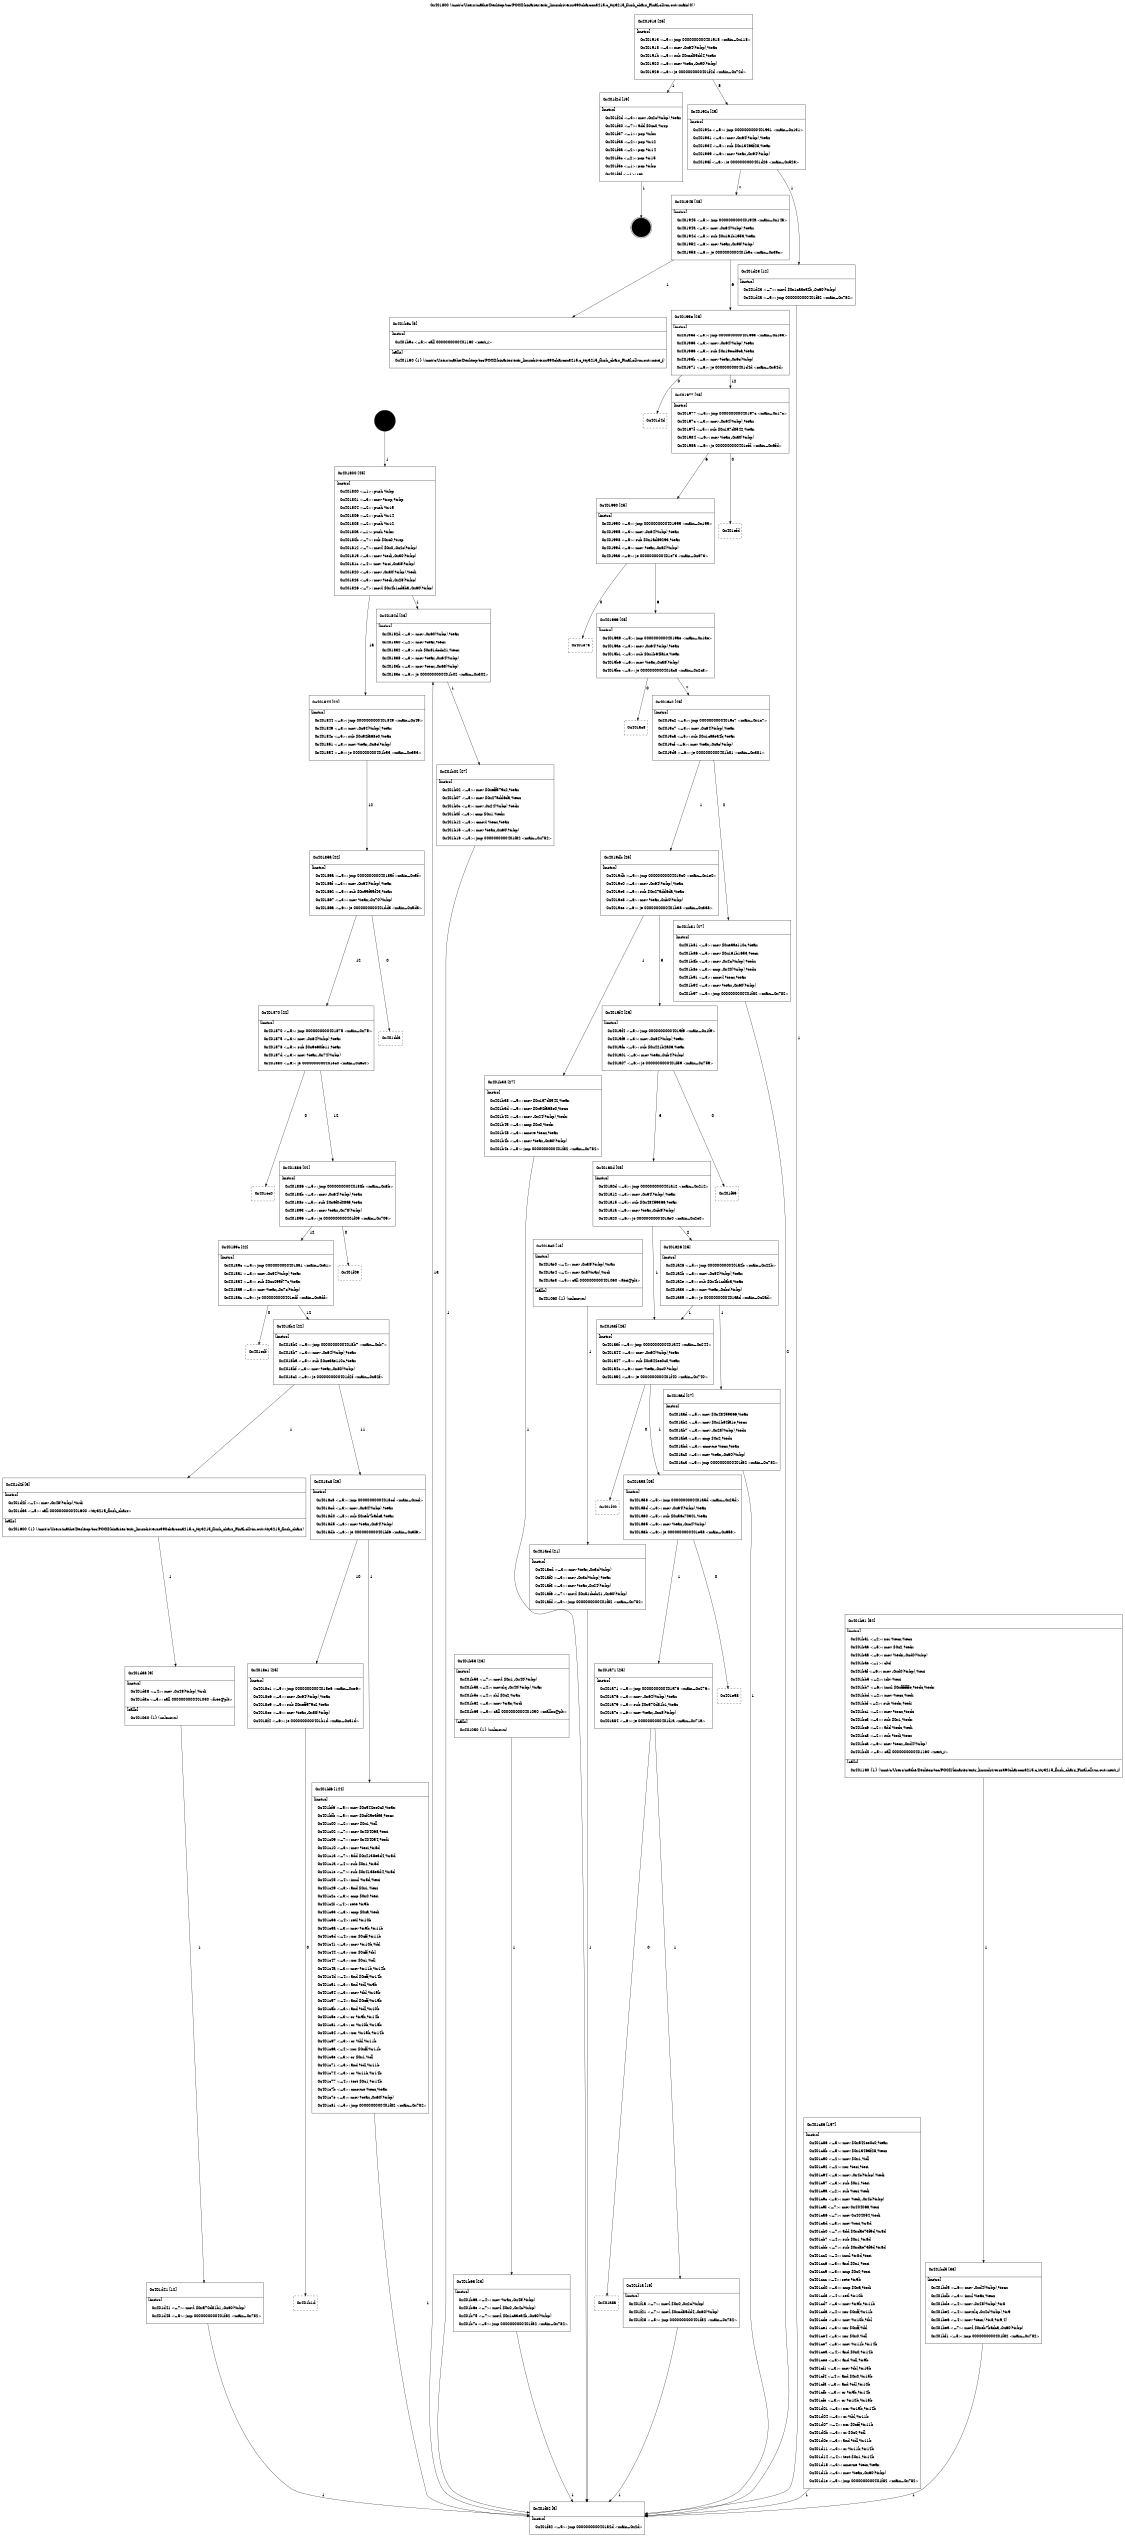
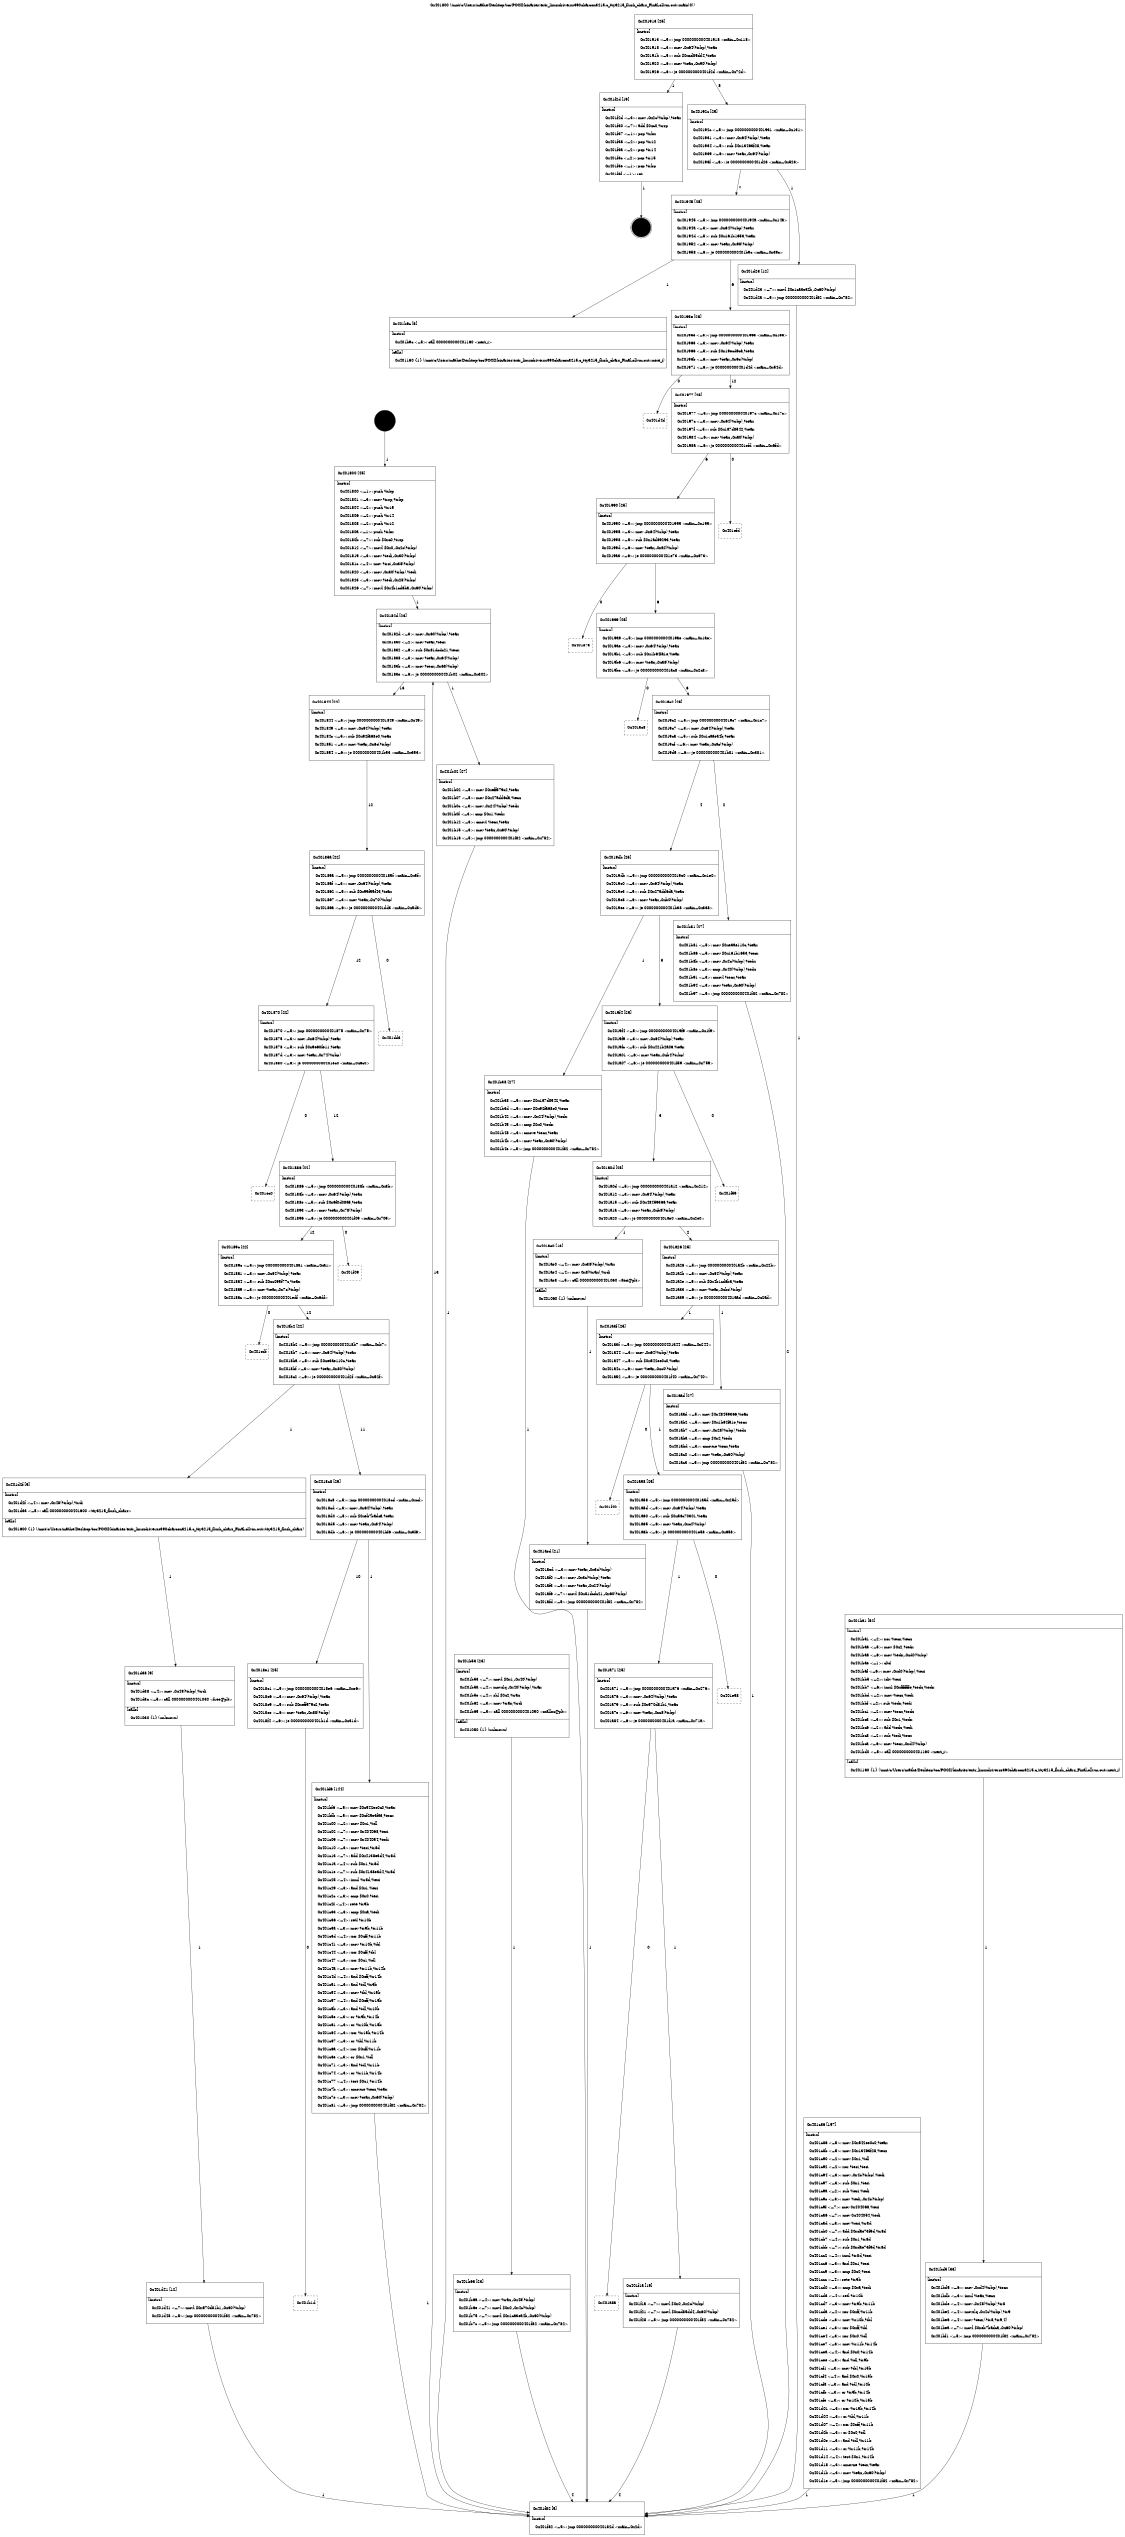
edge "0x401800 [45]" -> "0x401844 [22]": now "0x40182d [23]" -> "0x401844 [22]"
edge "0x4019a9 [25]" -> "0x4019c2 [25]": label " 7" -> " 6"
edge "0x4019c2 [25]" -> "0x4019db [25]": label " 1" -> " 4"
edge "0x401a0d [25]" -> "0x401a3f [25]": now "0x401a0d [25]" -> "0x401ae0 [13]"
edge "0x401b6a [23]" -> "0x401f82 [5]": label " 1" -> " 4"
edge "0x401f1a [19]" -> "0x401f82 [5]": label " 1" -> " 4"
